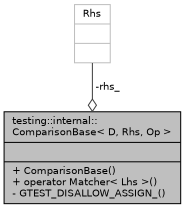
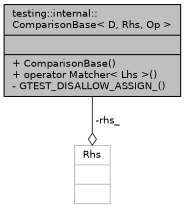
edge "Rhs" -> "testing::internal::": reversed
